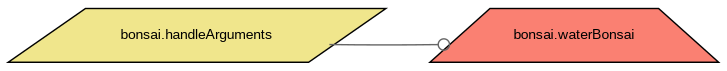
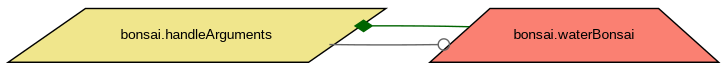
edge "bonsai.waterBonsai" -> "bonsai.handleArguments": added
